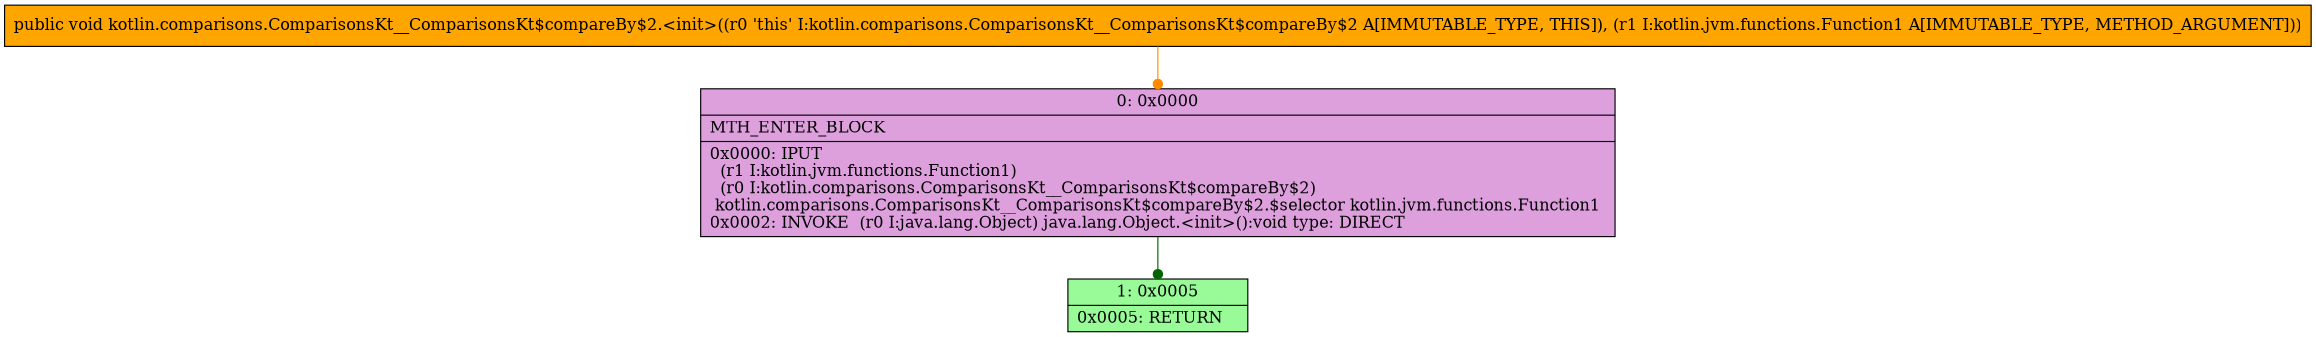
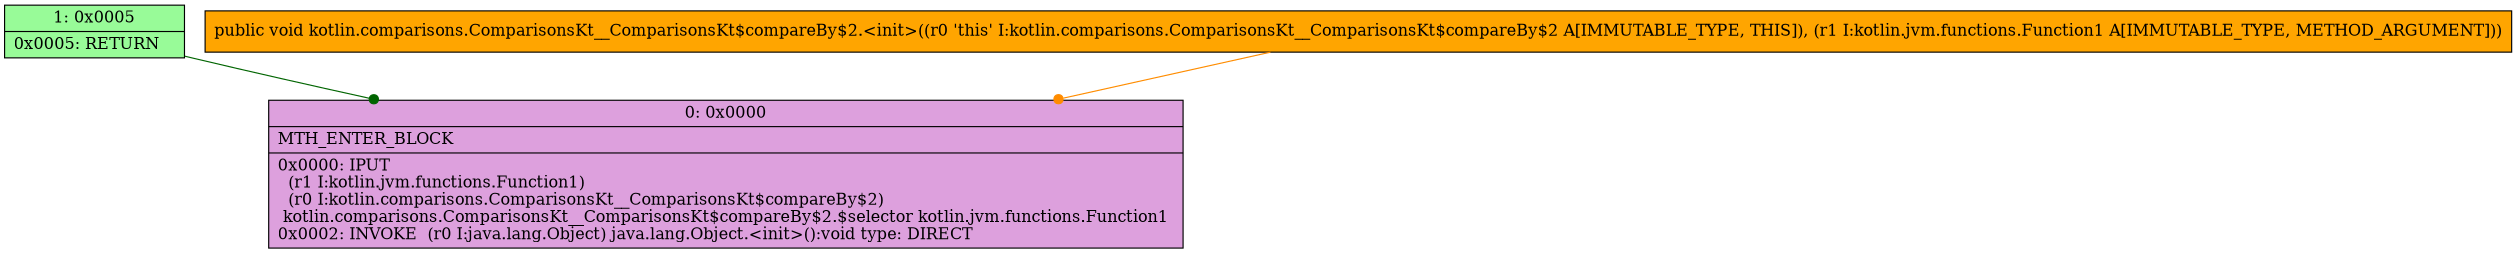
edge "0: 0x0000" -> "1: 0x0005": reversed
